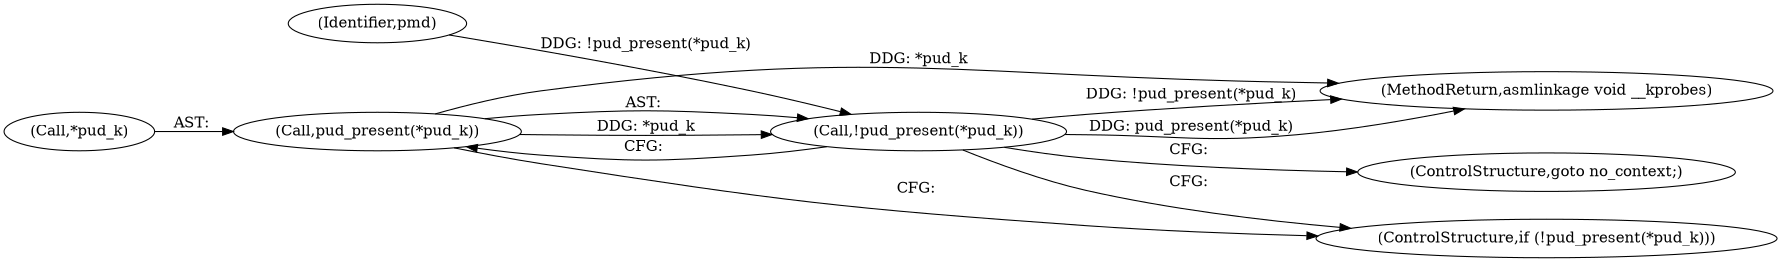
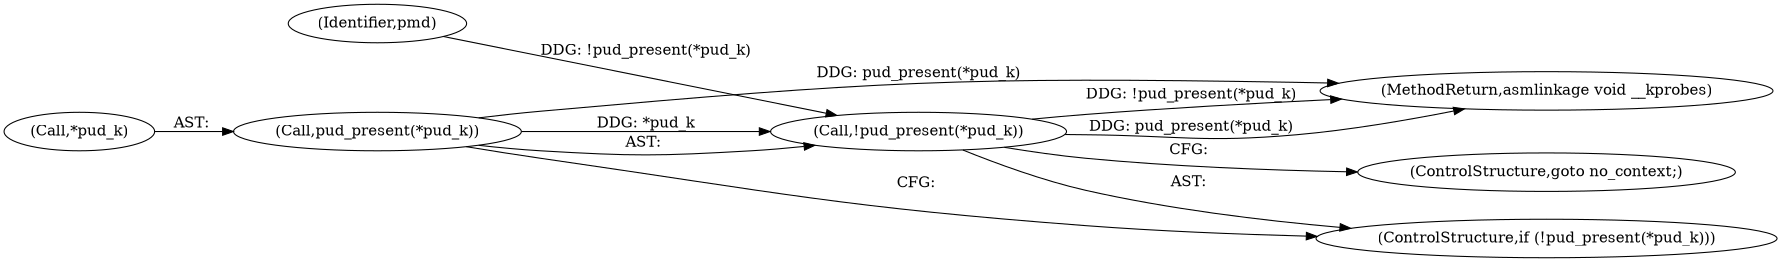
edge "(Call,pud_present(*pud_k))" -> "(MethodReturn,asmlinkage void __kprobes)": label "DDG: *pud_k" -> "DDG: pud_present(*pud_k)"
edge "(Call,!pud_present(*pud_k))" -> "(Call,pud_present(*pud_k))": removed, label "CFG:"
edge "(Call,!pud_present(*pud_k))" -> "(ControlStructure,if (!pud_present(*pud_k)))": label "CFG: " -> "AST: "
